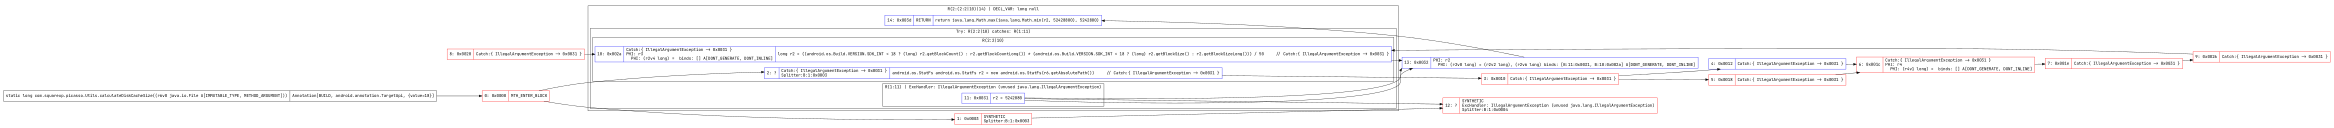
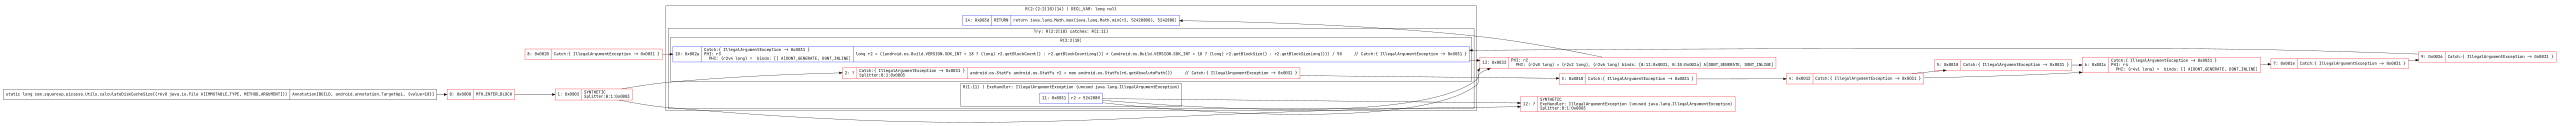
node "13: 0x0032": color blue -> red
node "4: 0x0012": color blue -> red
node "2: ?": color blue -> red
edge "0: 0x0000" -> "2: ?": now "1: 0x0003" -> "2: ?"
edge "3: 0x0010" -> "5: 0x0018": now "4: 0x0012" -> "5: 0x0018"
node "12: ?": text "Splitter:B:1:0x0004" -> "Splitter:B:1:0x0003"
